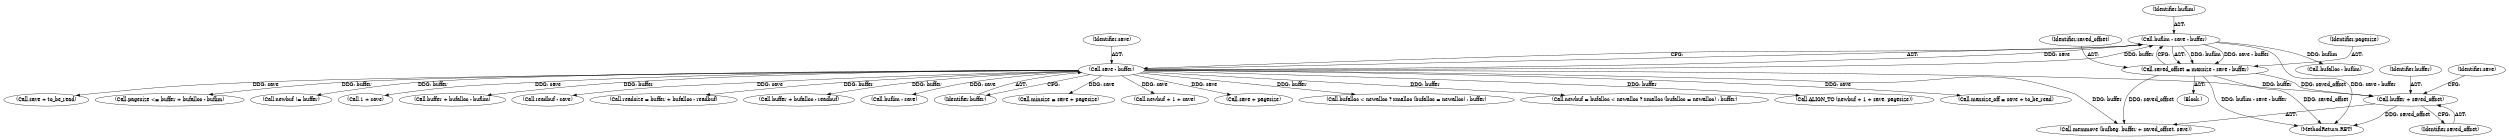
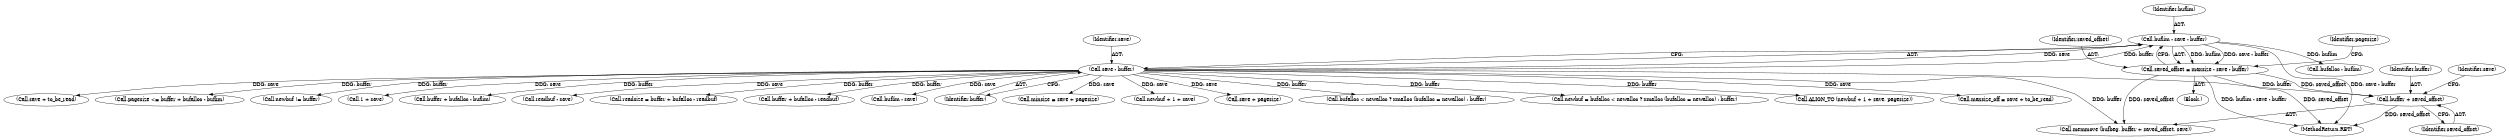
edge "(Identifier,pagesize)" -> "(Call,saved_offset = maxsize - save - buffer)": label "AST: " -> "CFG: "
